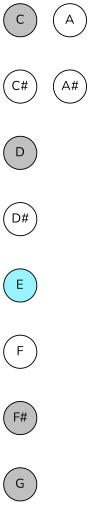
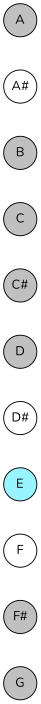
node "A": fillcolor white -> gray
node "C#": fillcolor white -> gray
node "B": added
